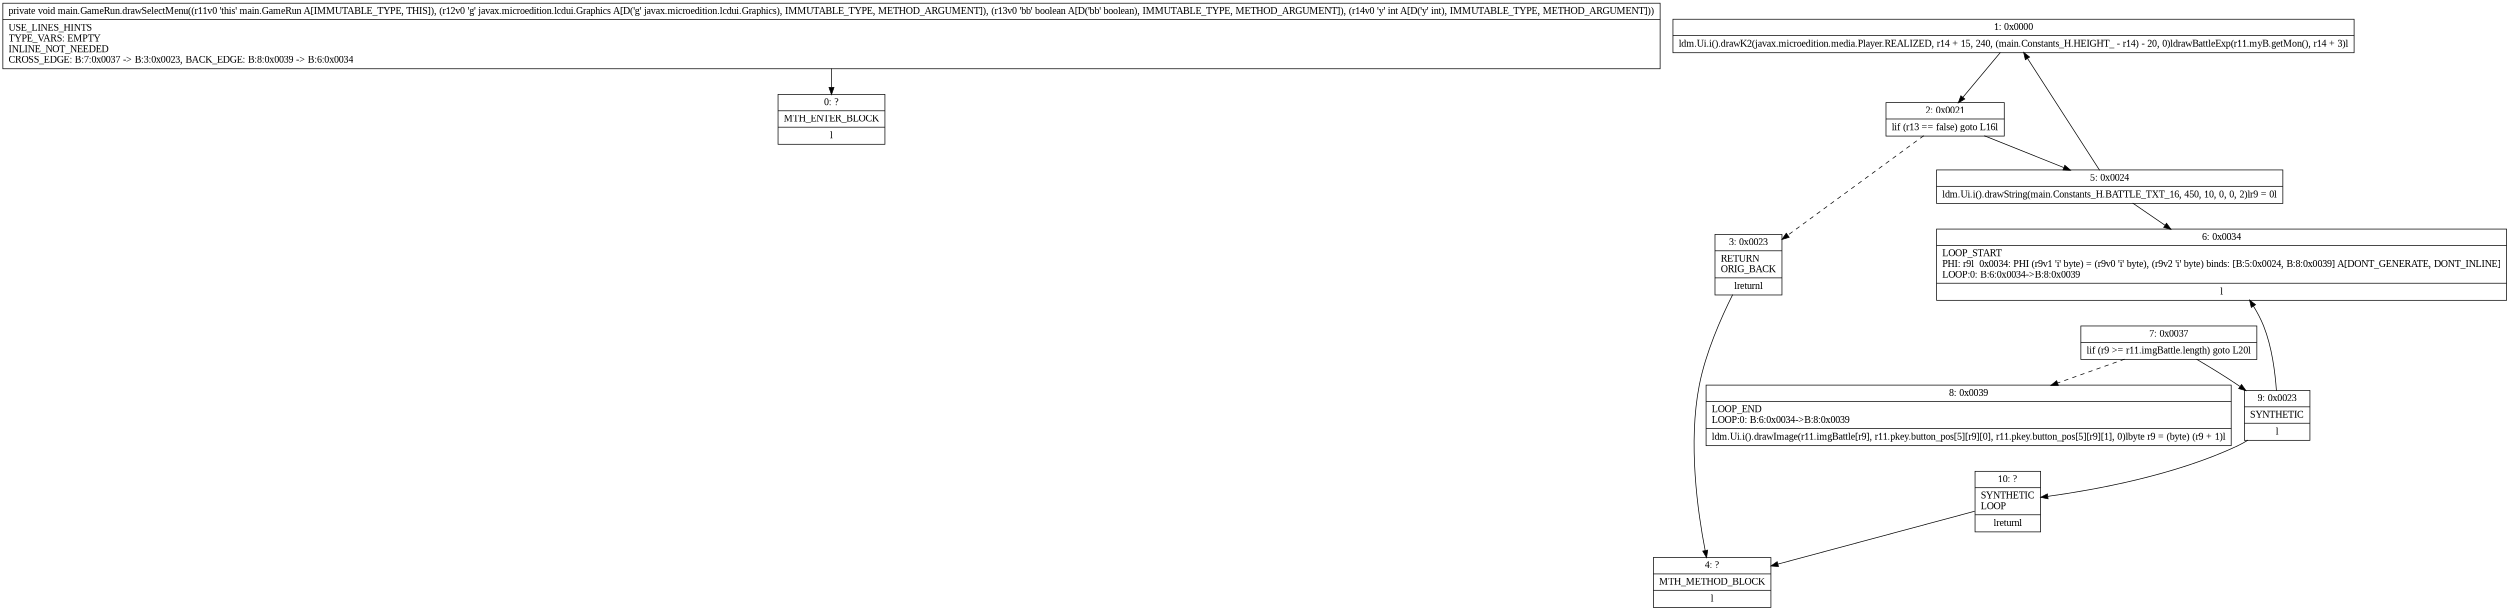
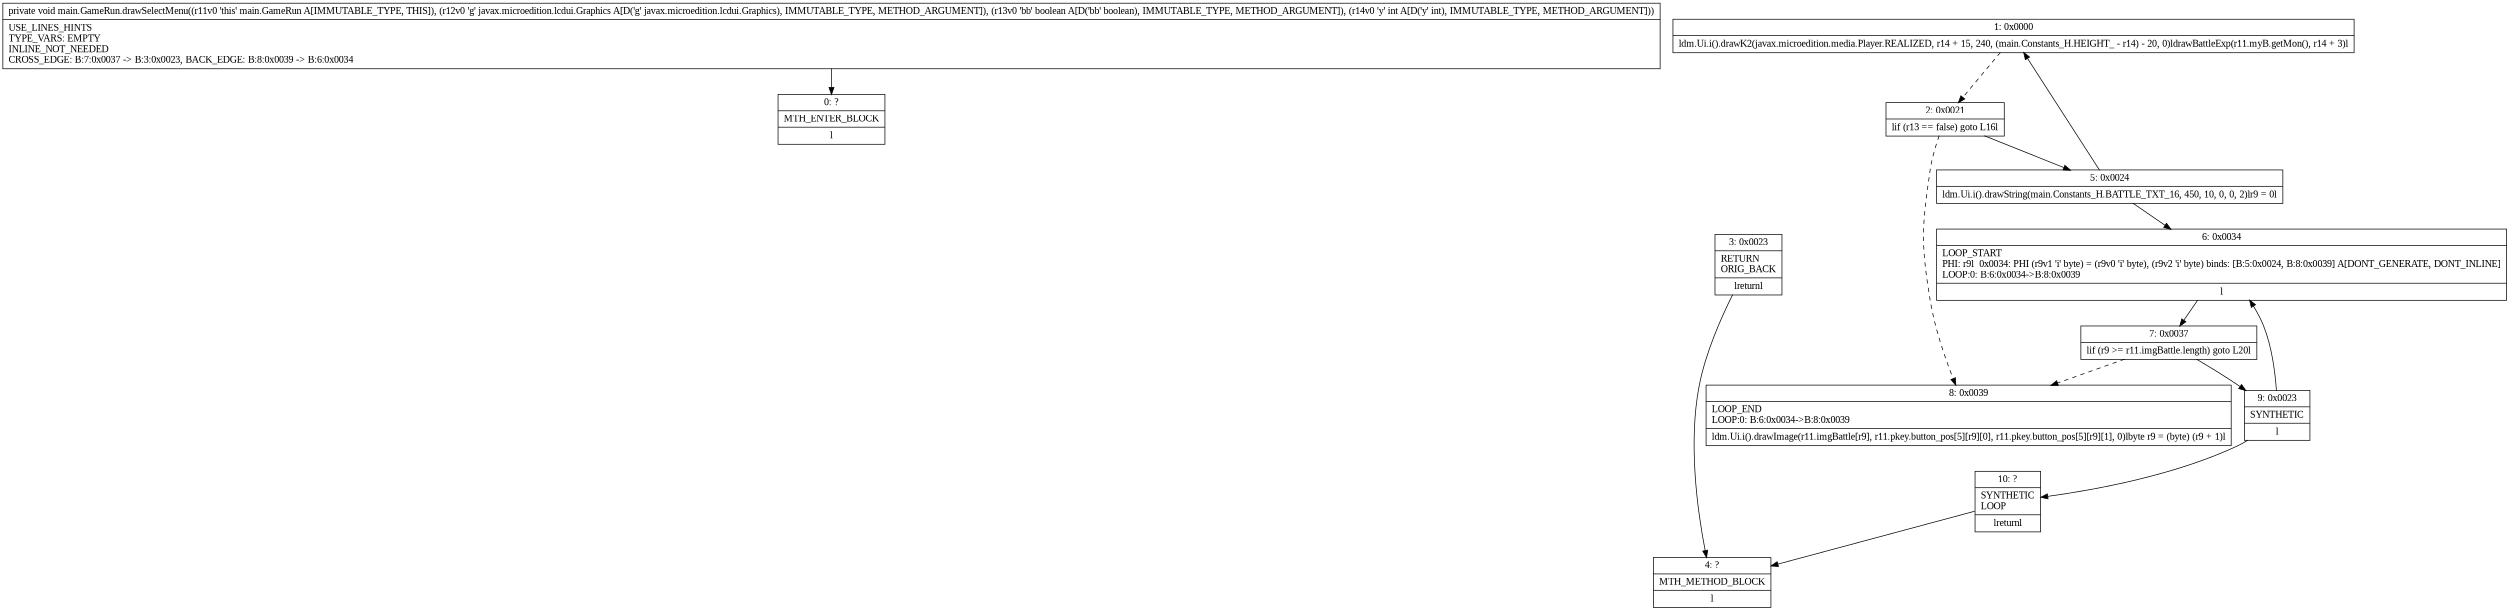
edge "1: 0x0000" -> "2: 0x0021": style solid -> dashed
edge "2: 0x0021" -> "3: 0x0023": now "2: 0x0021" -> "8: 0x0039"
edge "6: 0x0034" -> "7: 0x0037": added
